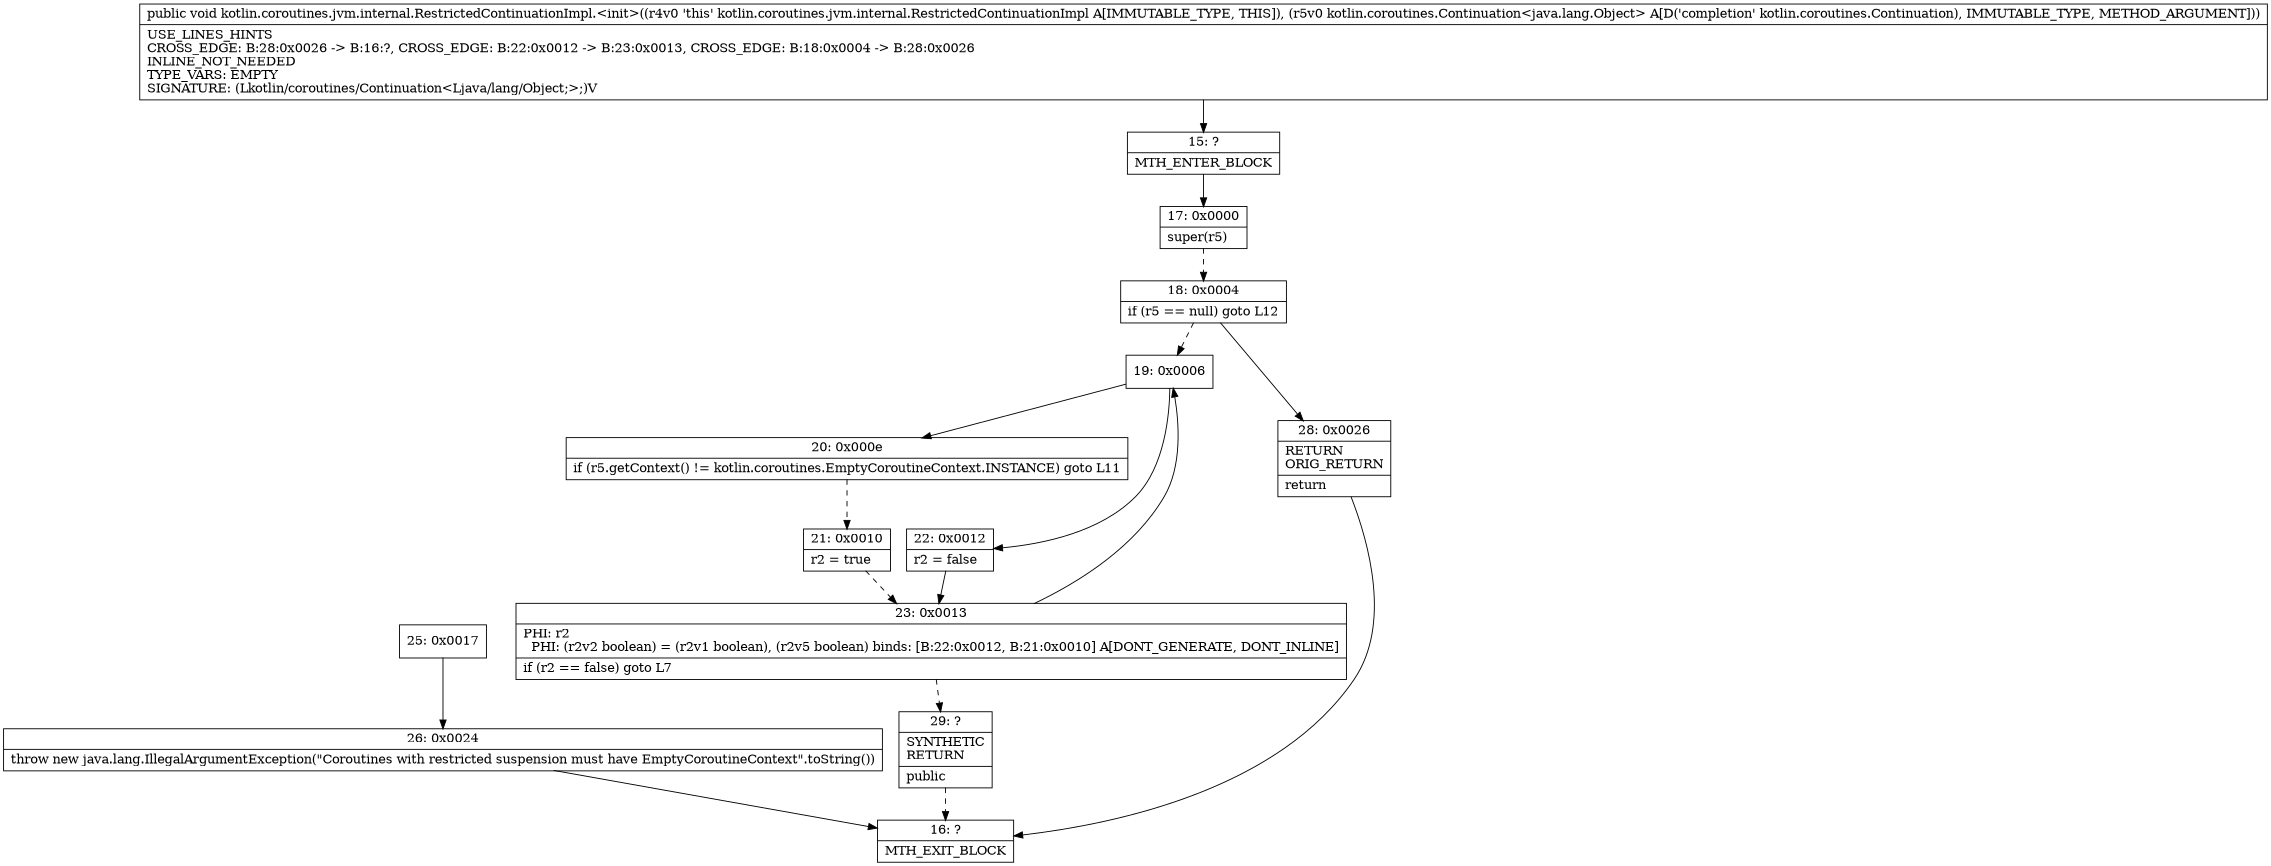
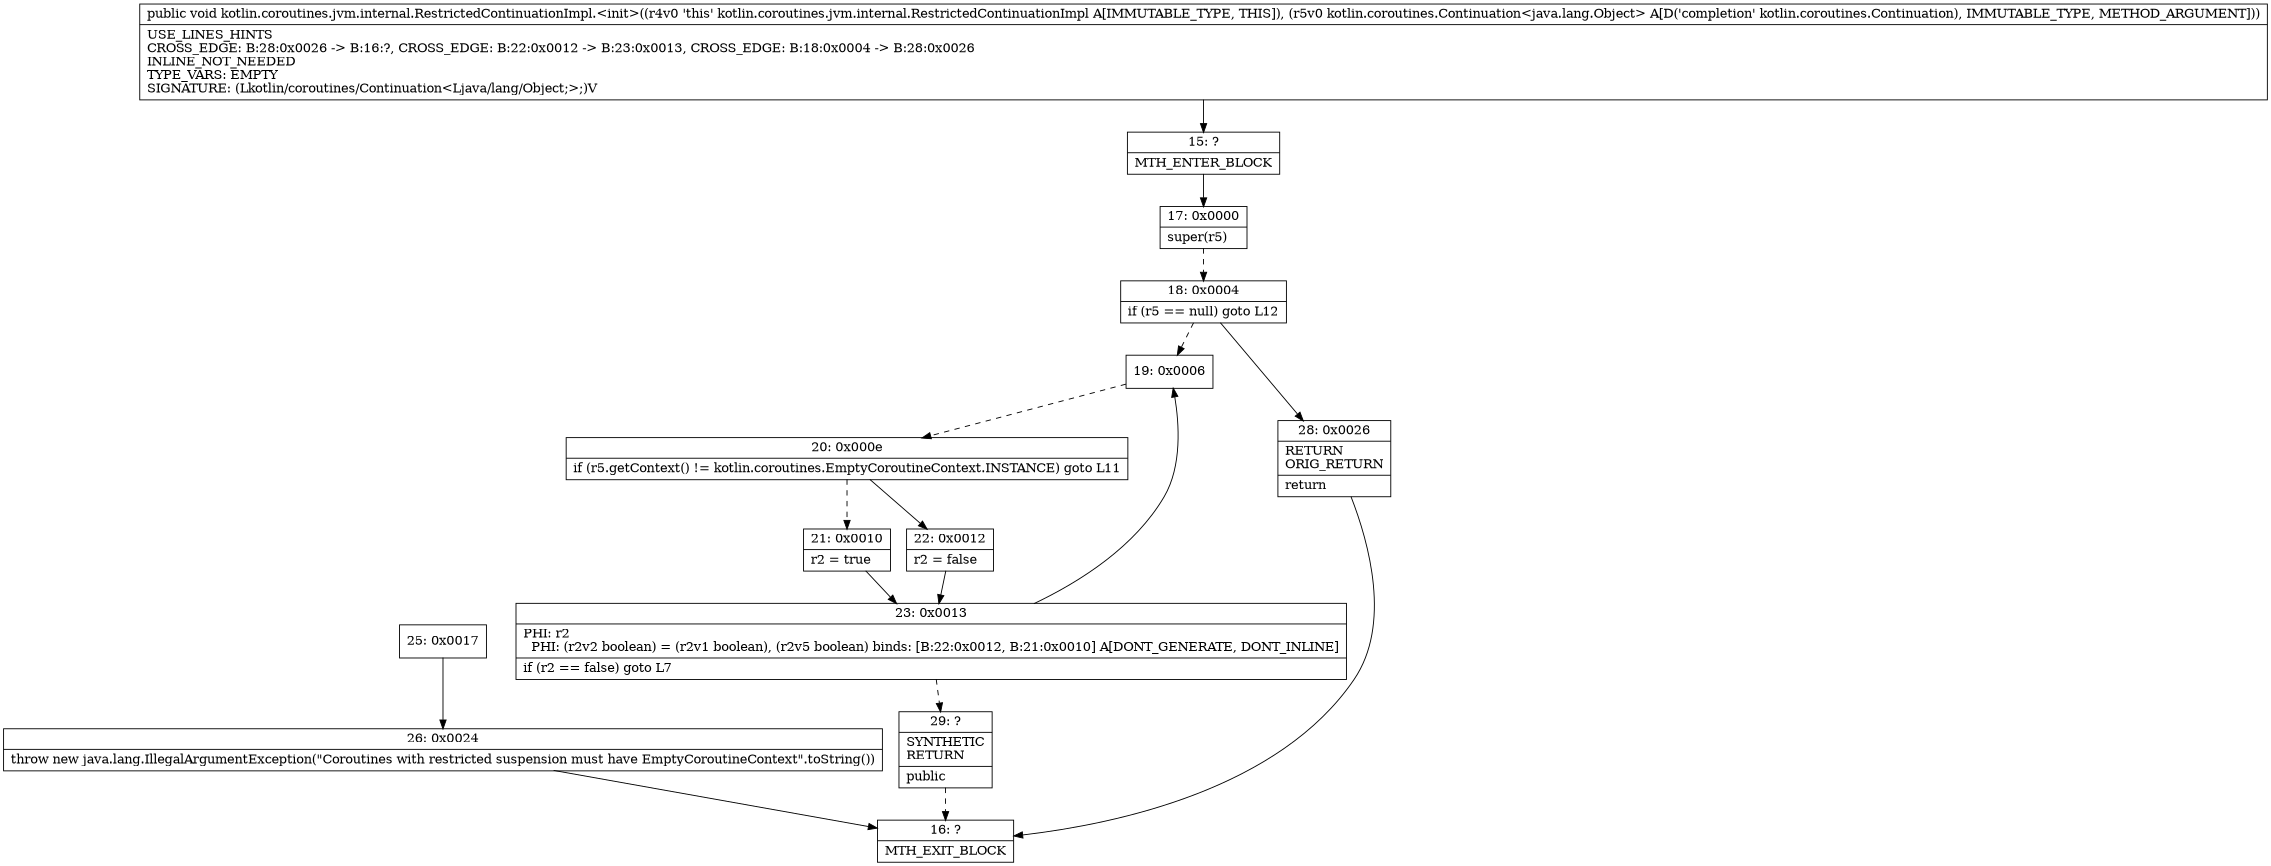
edge "19: 0x0006" -> "20: 0x000e": style solid -> dashed
edge "19: 0x0006" -> "22: 0x0012": now "20: 0x000e" -> "22: 0x0012"
edge "21: 0x0010" -> "23: 0x0013": style dashed -> solid
